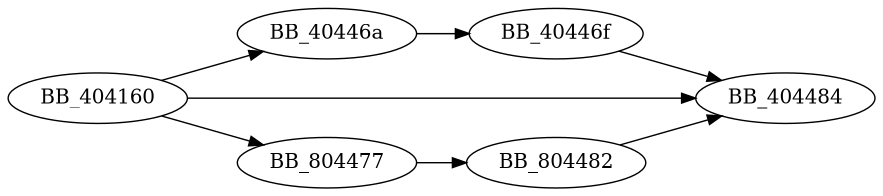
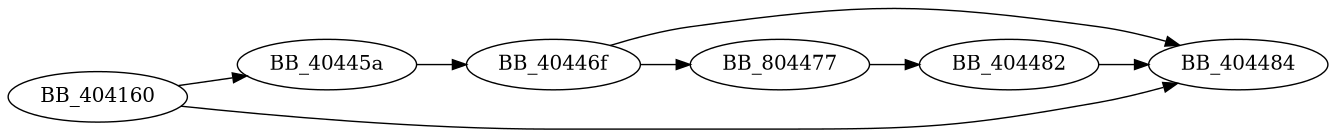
node "BB_40446a": label "BB_40446a" -> "BB_40445a"
edge "BB_404160" -> "BB_804477": now "BB_40446f" -> "BB_804477"
node "BB_804482": label "BB_804482" -> "BB_404482"
